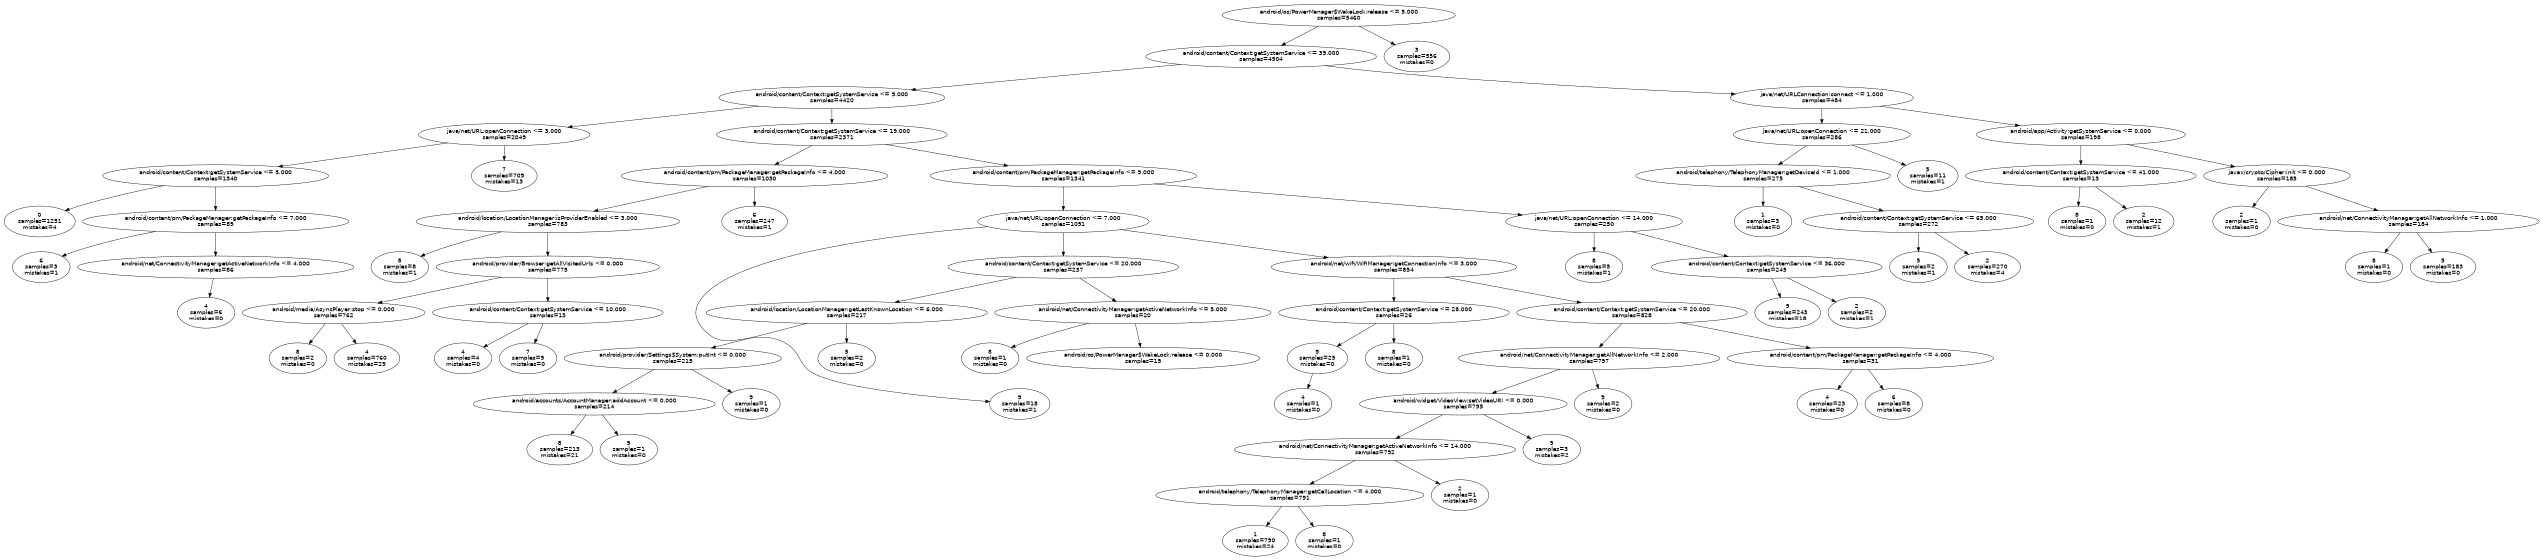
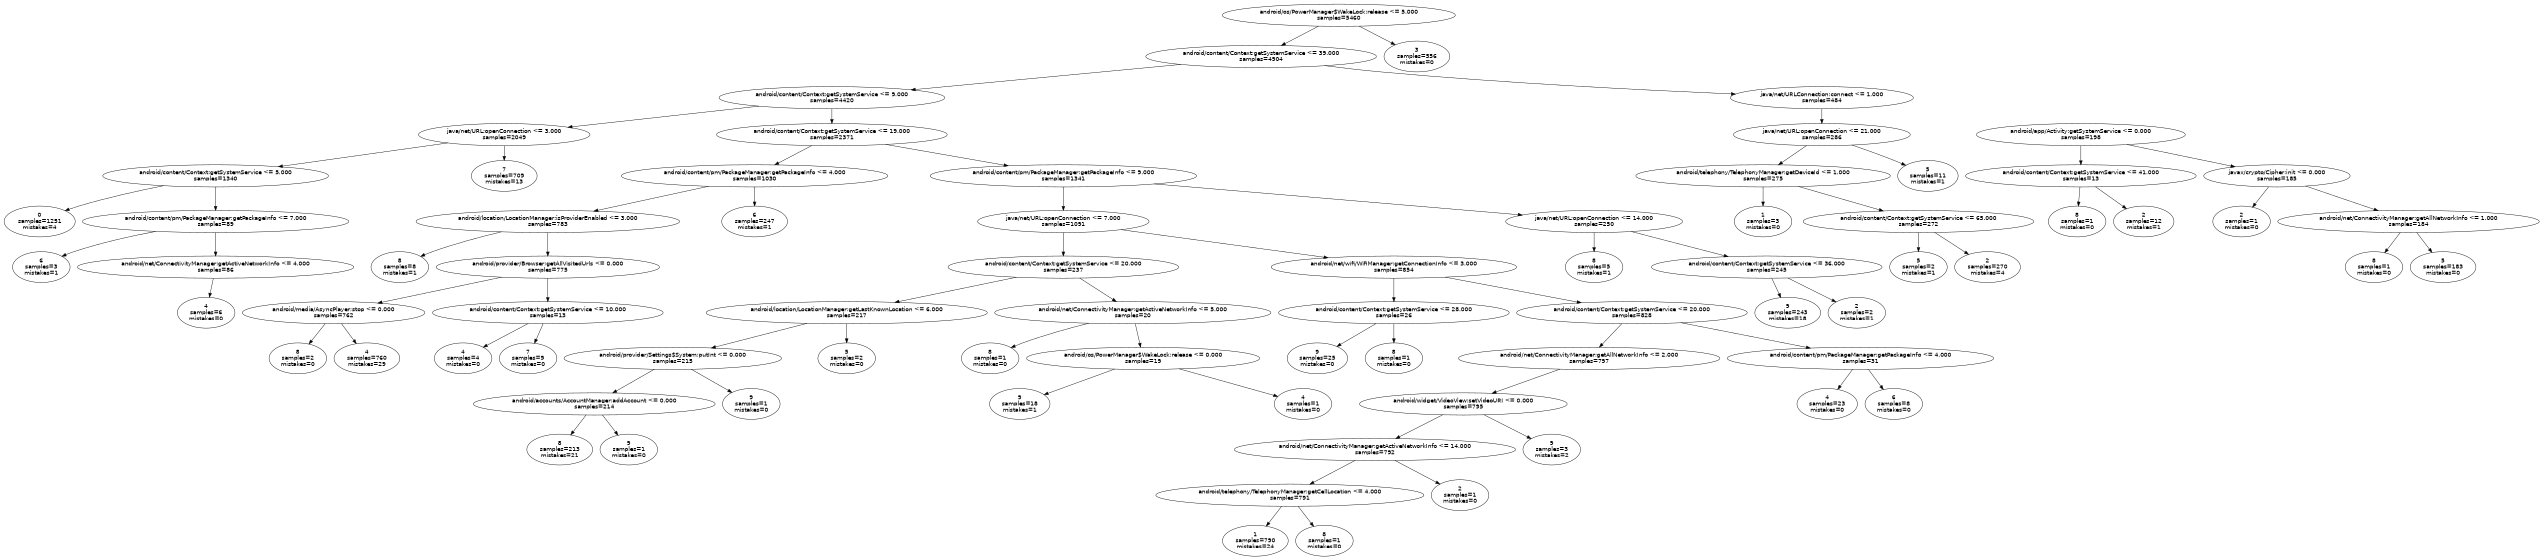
edge "java/net/URLConnection;connect <= 1.000 samples=484" -> "android/app/Activity;getSystemService <= 0.000 samples=198": removed
edge "java/net/URL;openConnection <= 7.000 samples=1091" -> "9 samples=18 mistakes=1": now "android/os/PowerManager$WakeLock;release <= 0.000 samples=19" -> "9 samples=18 mistakes=1"
edge "9 samples=25 mistakes=0" -> "4 samples=1 mistakes=0": now "android/os/PowerManager$WakeLock;release <= 0.000 samples=19" -> "4 samples=1 mistakes=0"
node "9 samples=2 mistakes=0": removed
